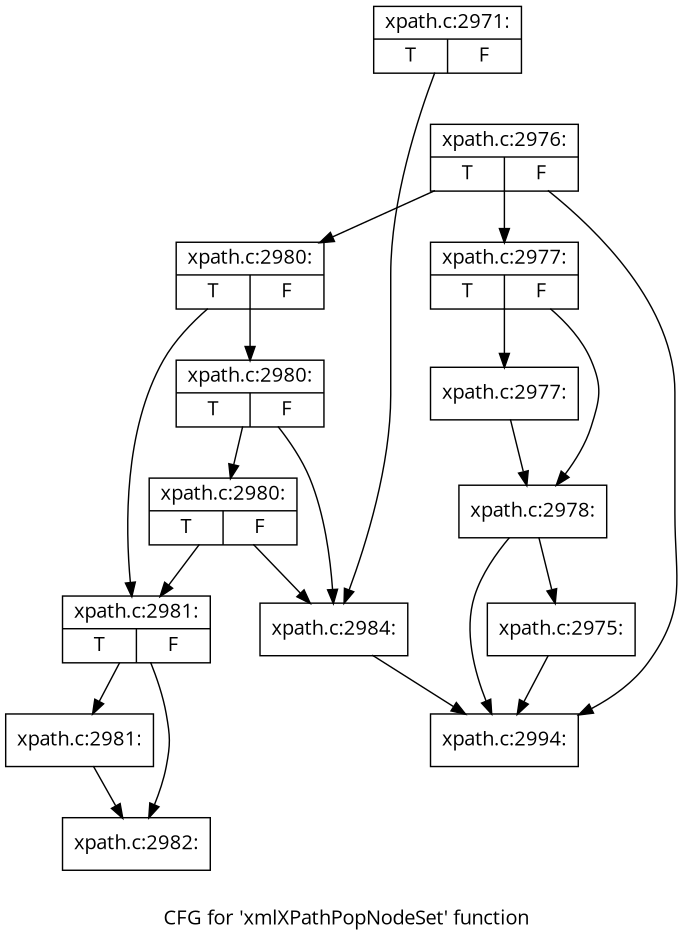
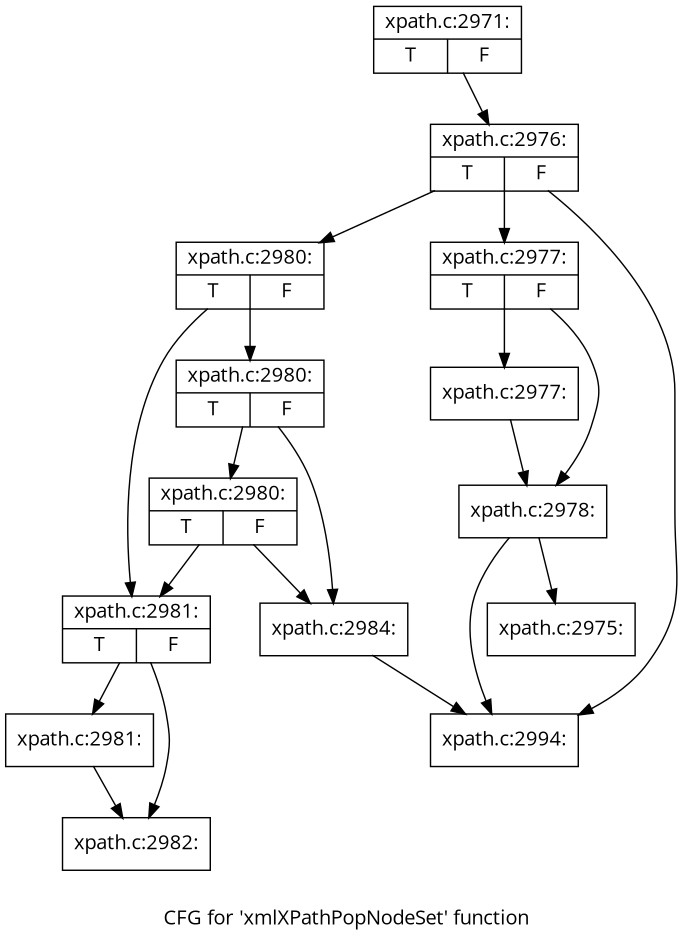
edge "xpath.c:2971:" -> "xpath.c:2984:": now "xpath.c:2971:" -> "xpath.c:2976:"
edge "xpath.c:2975:" -> "xpath.c:2994:": removed
